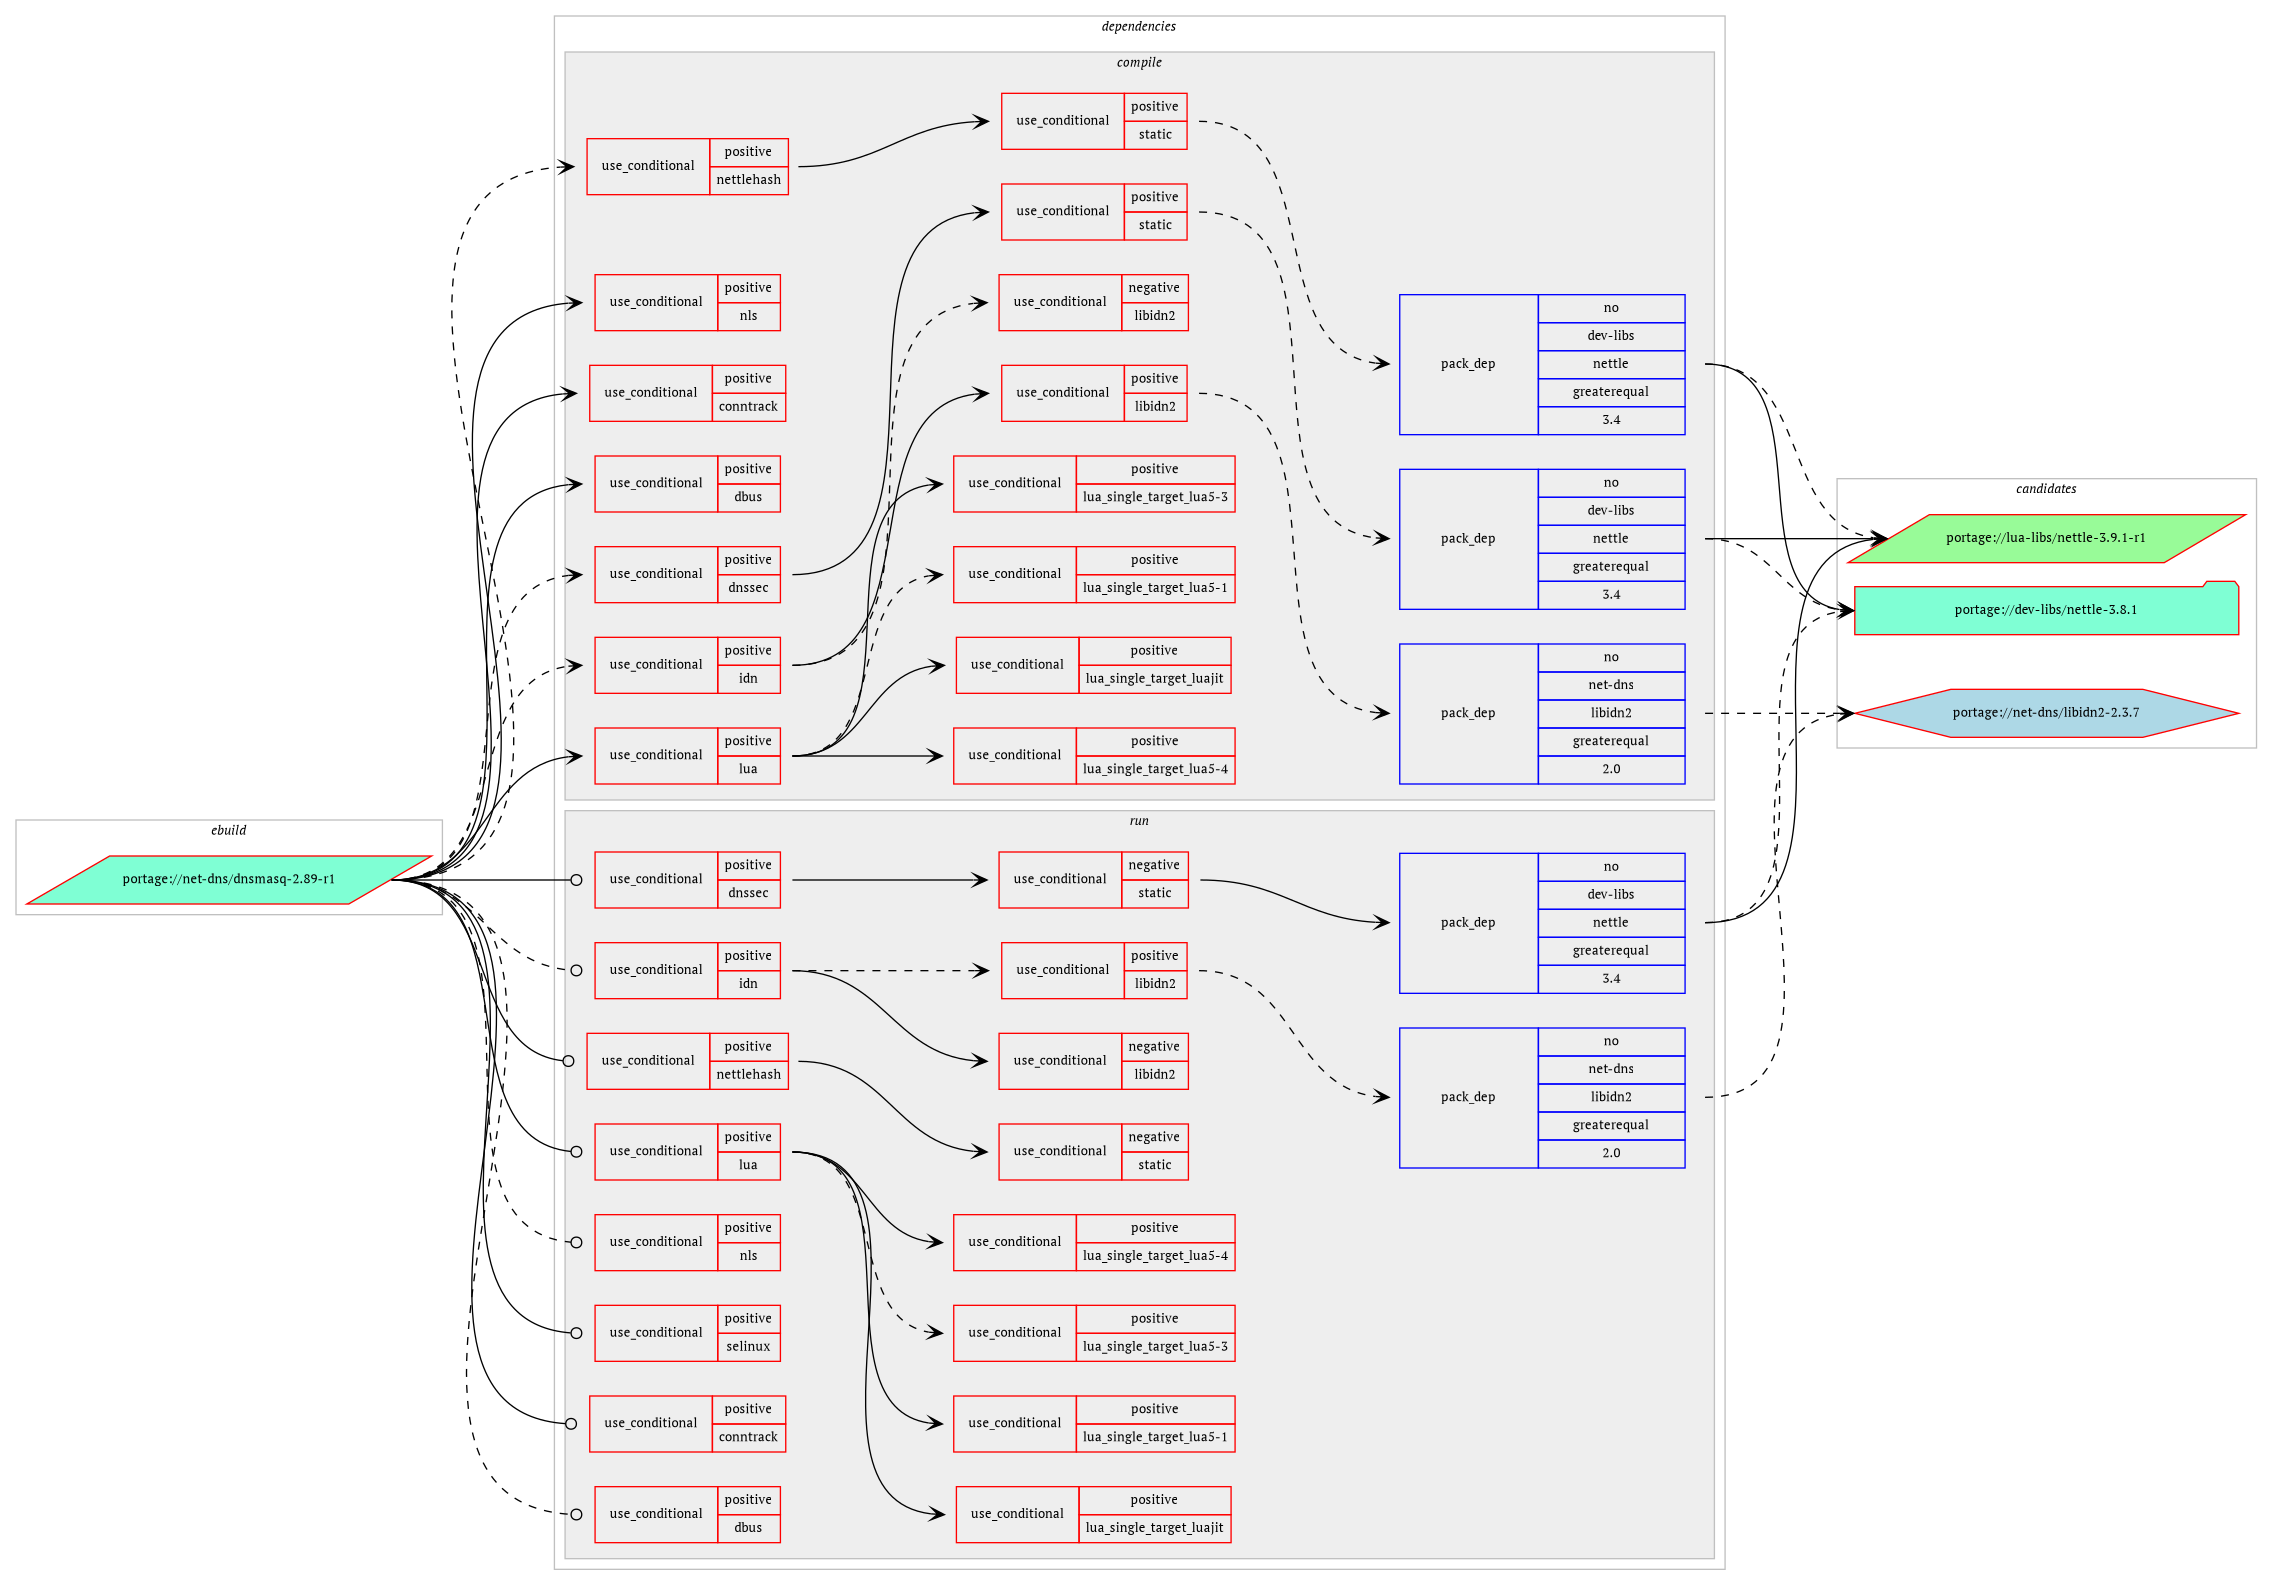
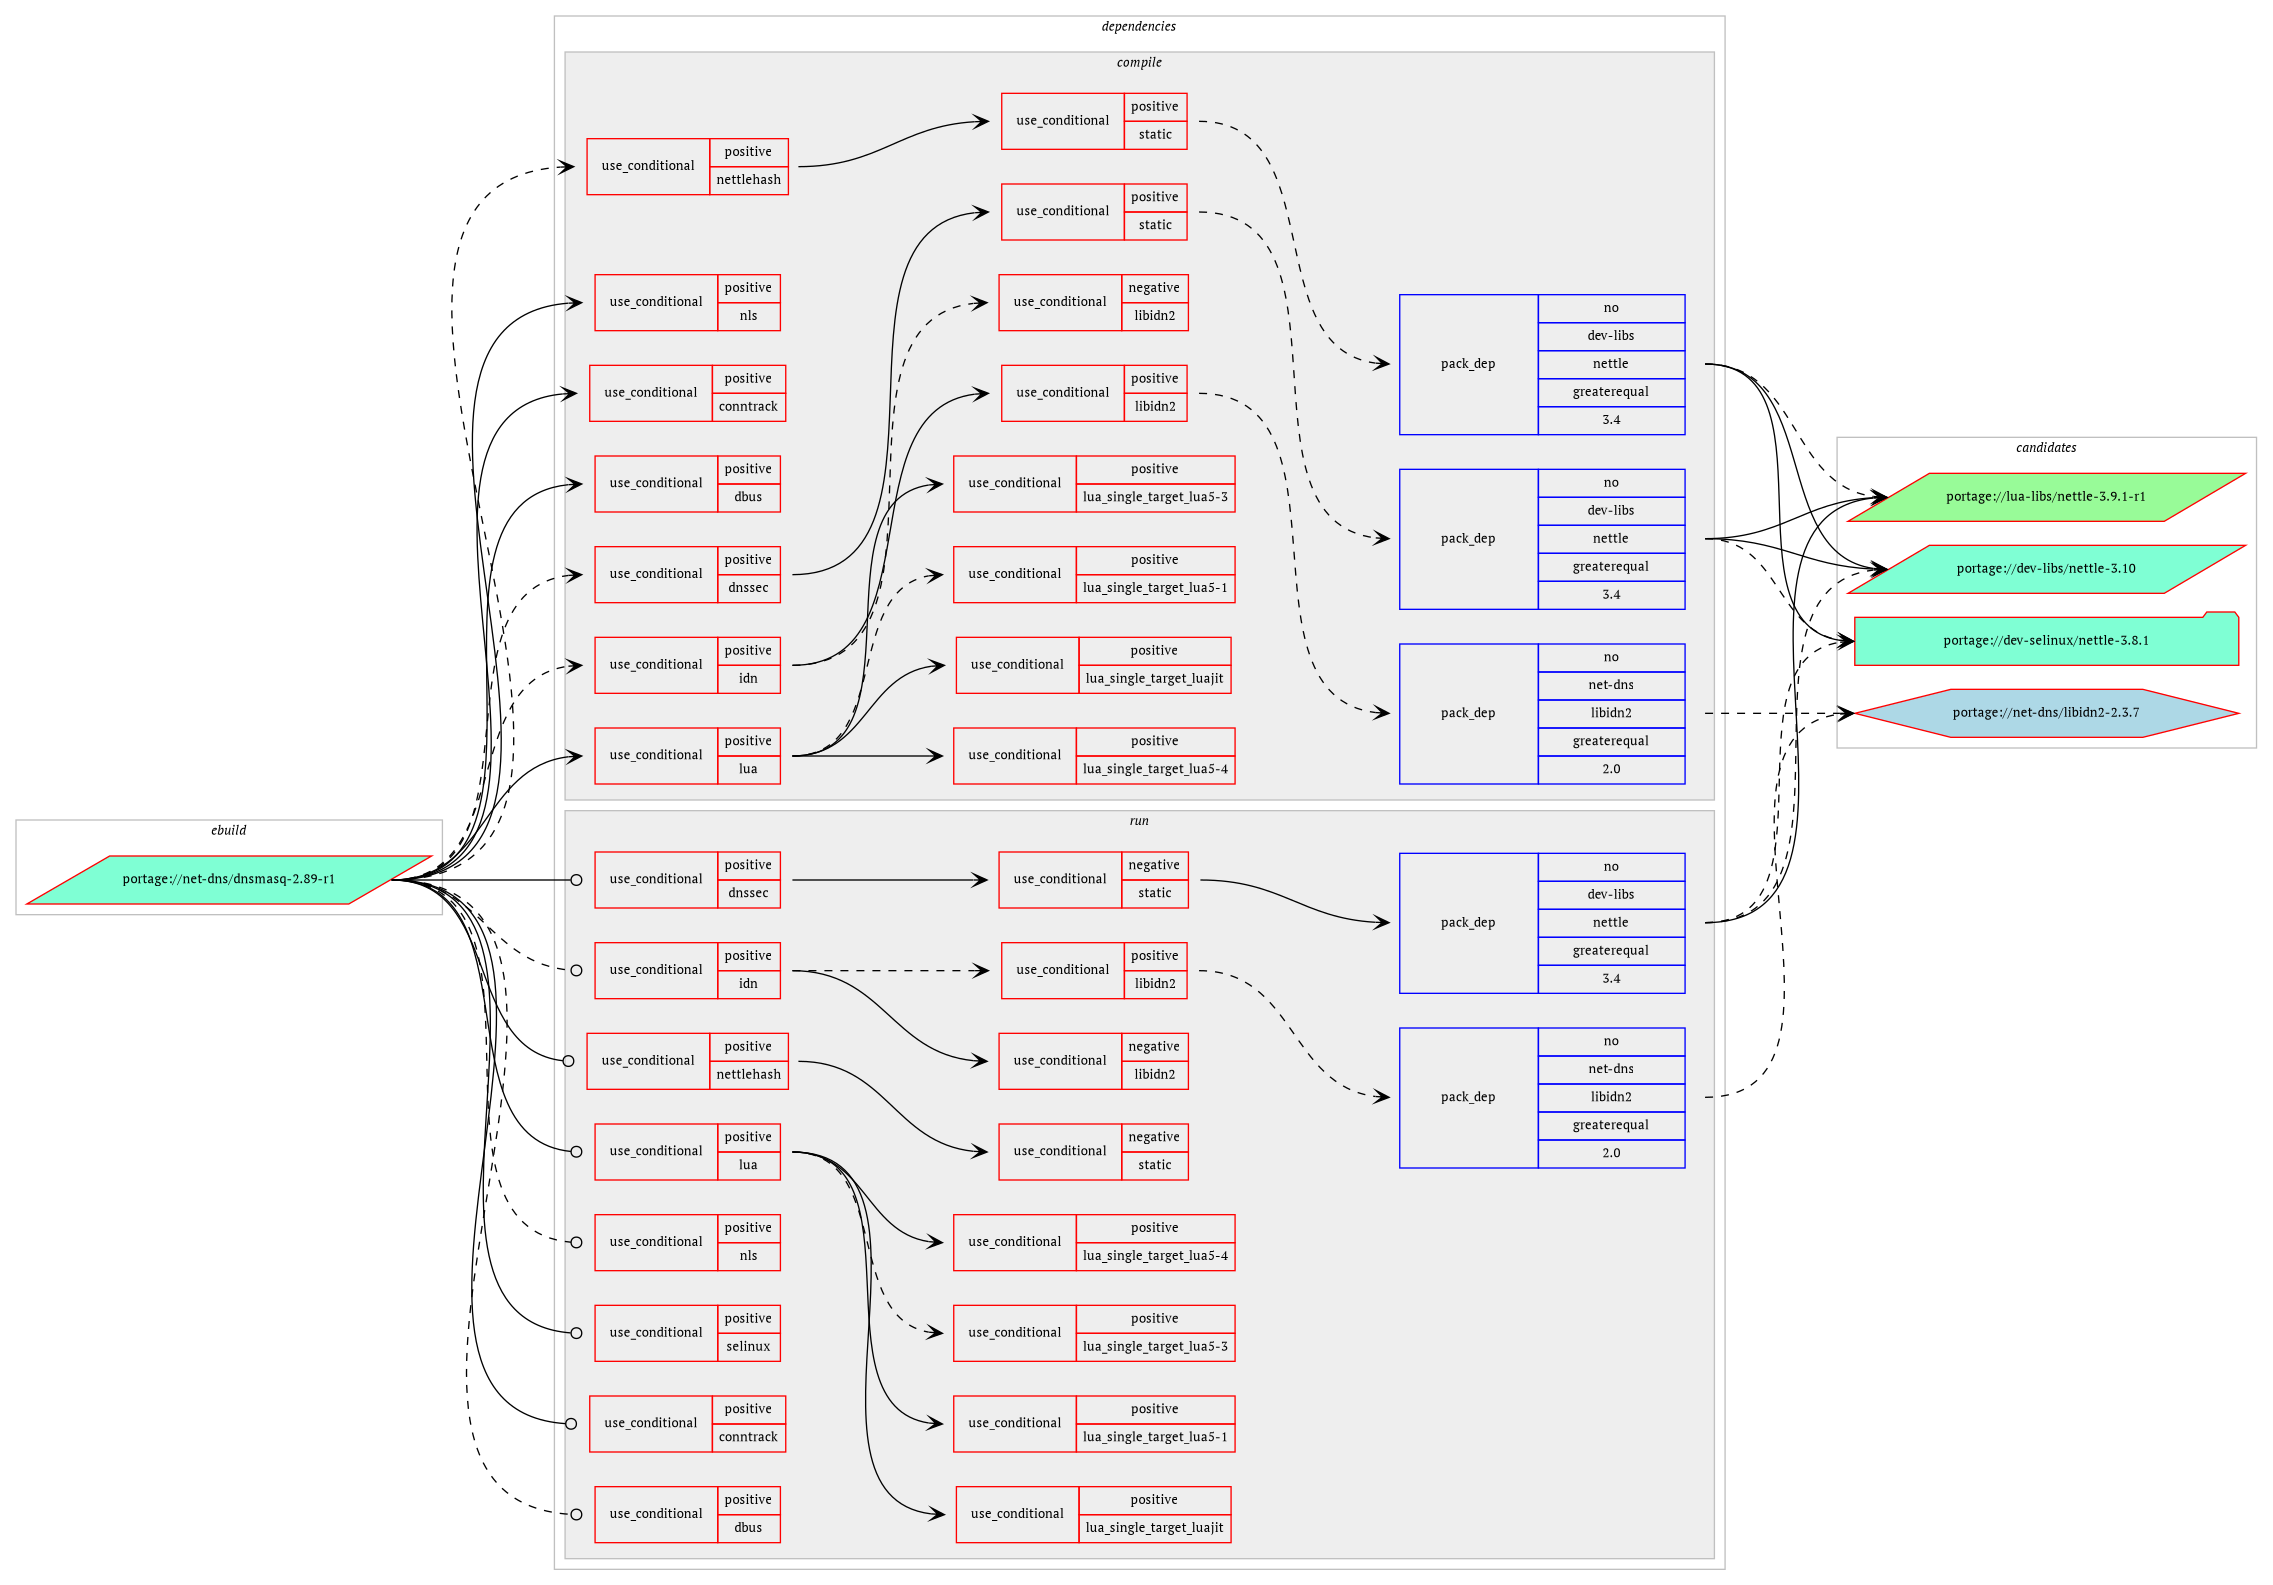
node "portage://dev-libs/nettle-3.10": added
node "portage://dev-libs/nettle-3.8.1": label "portage://dev-libs/nettle-3.8.1" -> "portage://dev-selinux/nettle-3.8.1"
